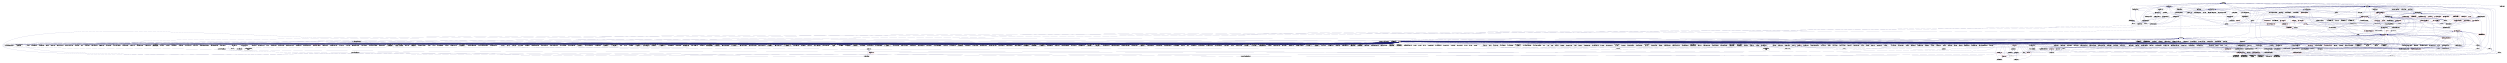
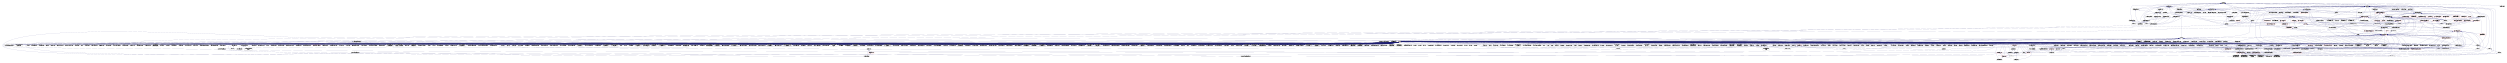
node "partitioned_vector _component_impl.hpp": label "partitioned_vector _component_impl.hpp" -> "partitioned_vector _all_impl.hpp"
